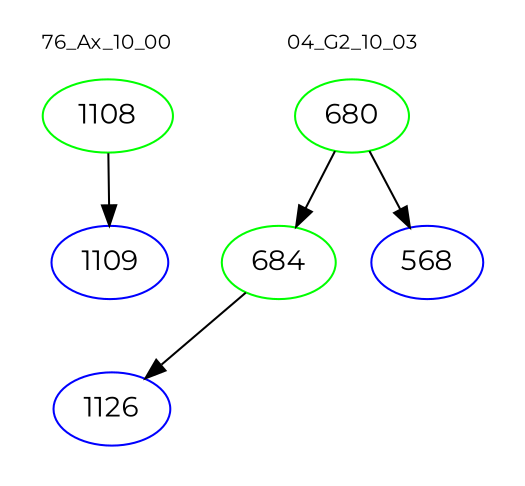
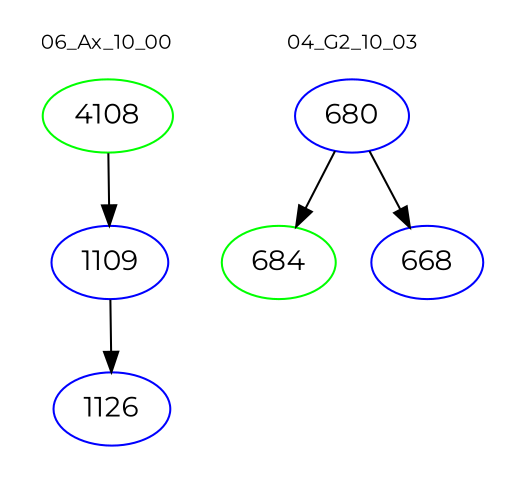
cluster "76_Ax_10_00": label "76_Ax_10_00" -> "06_Ax_10_00"
node "1108": label "1108" -> "4108"
node "680": color green -> blue
node "568": label "568" -> "668"
edge "684" -> "1126": now "1109" -> "1126"
